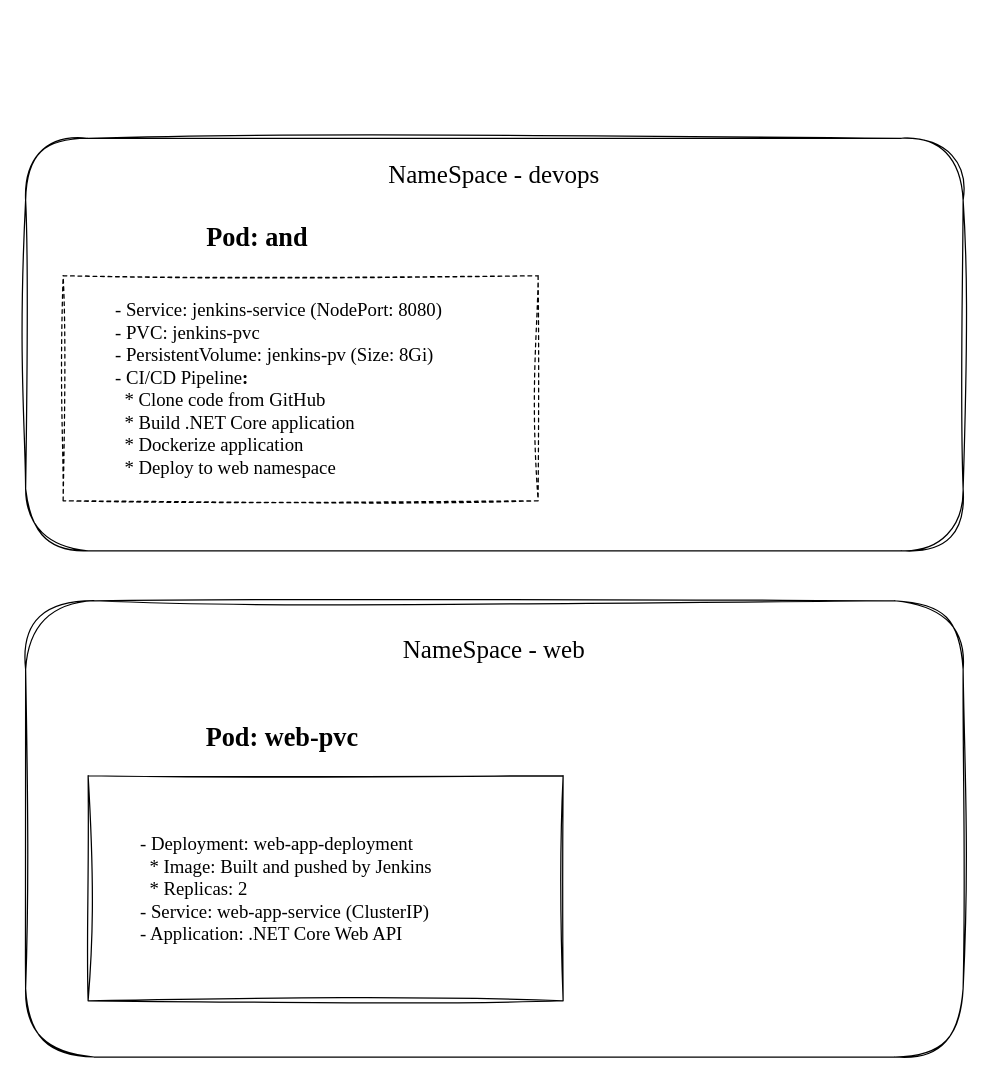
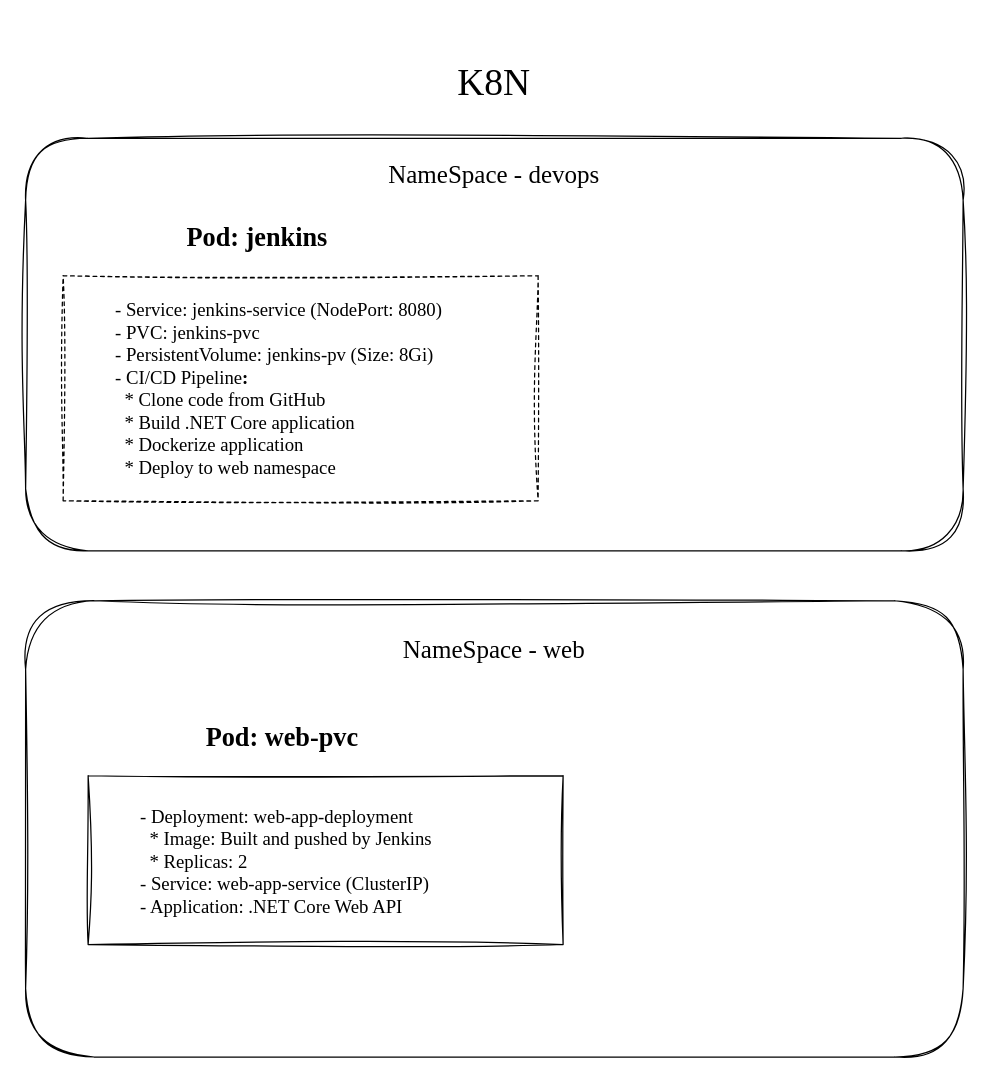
node "K8N": added
node "Pod: and": label "Pod: and" -> "Pod: jenkins"
node "- Deployment: web-app-deployment * Image: Built and pushed by Jenkins * Replicas: 2 - Service: web-app-service (ClusterIP) - Application: .NET Core Web API": size 475x225 -> 475x169
